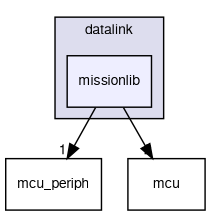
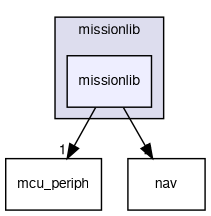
cluster "datalink": label "datalink" -> "missionlib"
node "mcu": label "mcu" -> "nav"
